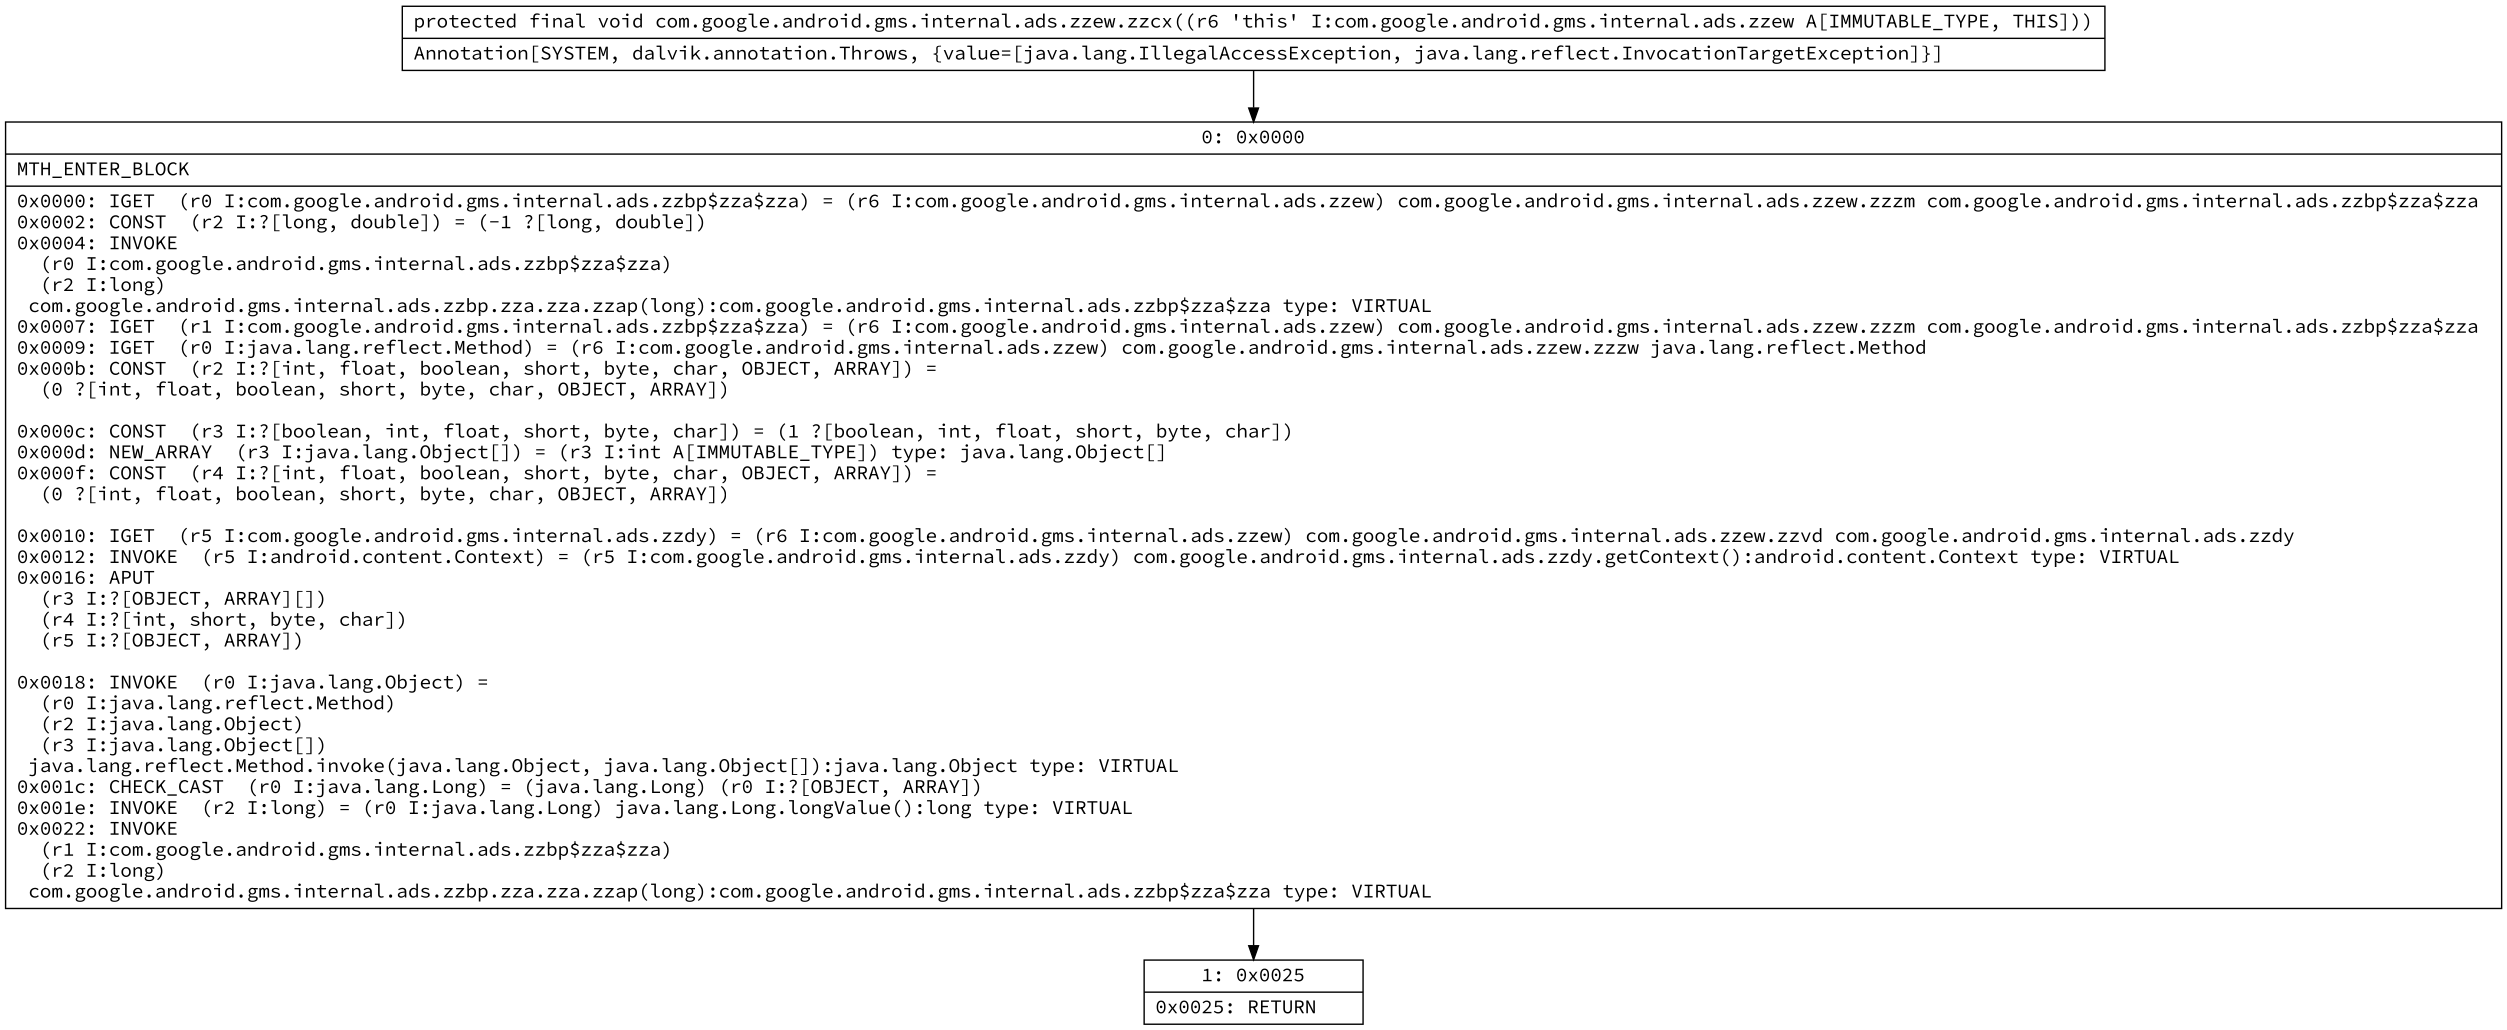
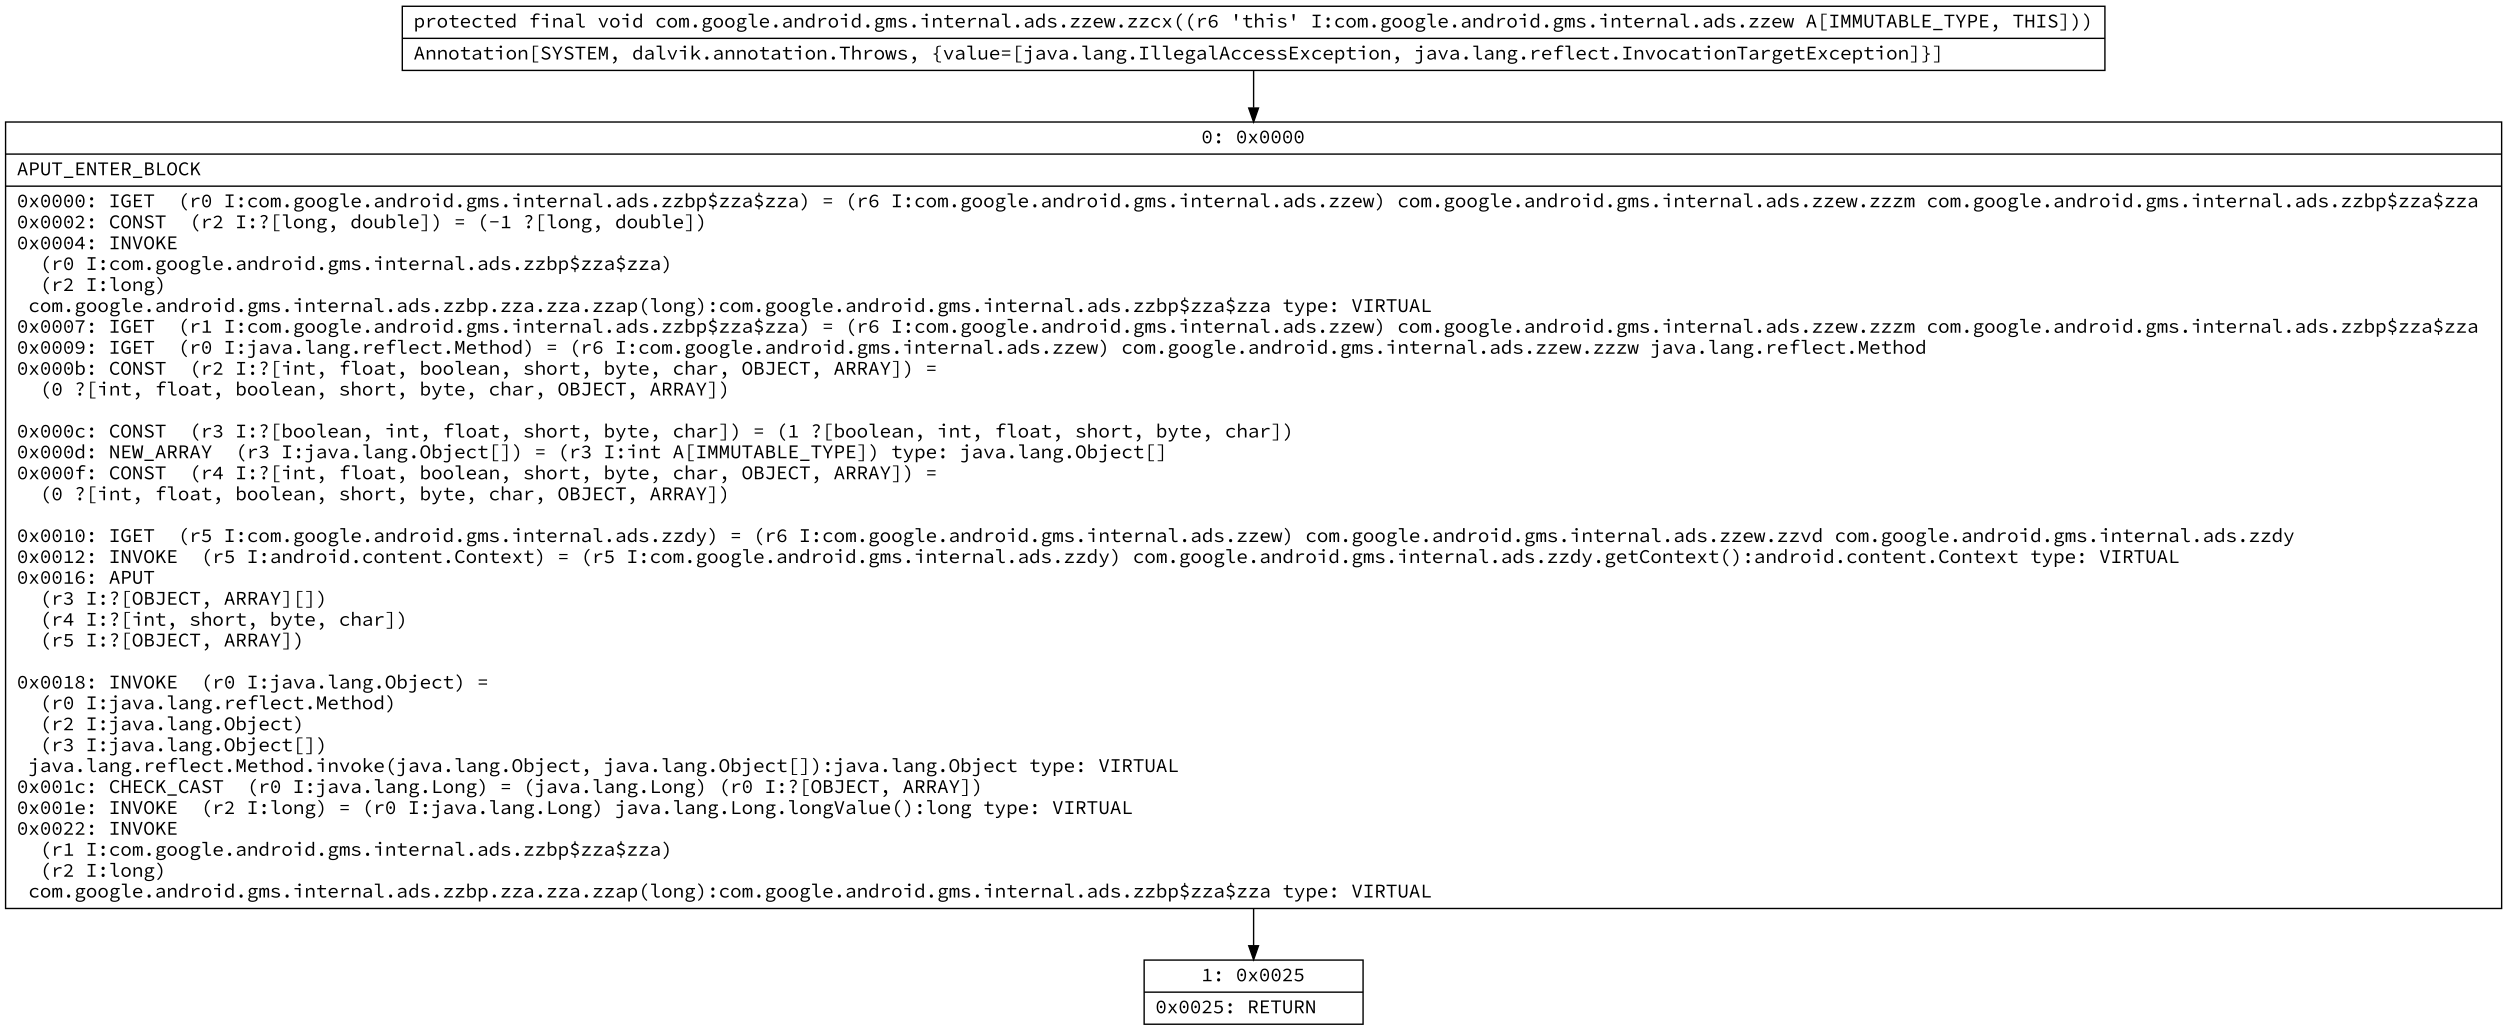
node "0: 0x0000": text "MTH_ENTER_BLOCK" -> "APUT_ENTER_BLOCK"
